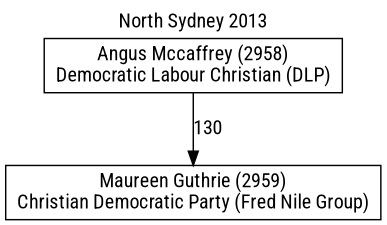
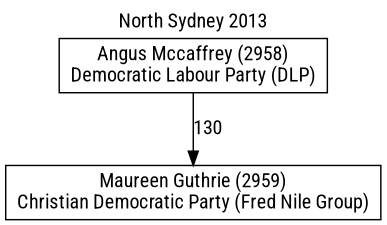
node "Angus Mccaffrey (2958) Democratic Labour Christian (DLP)": label "Angus Mccaffrey (2958) Democratic Labour Christian (DLP)" -> "Angus Mccaffrey (2958) Democratic Labour Party (DLP)"
